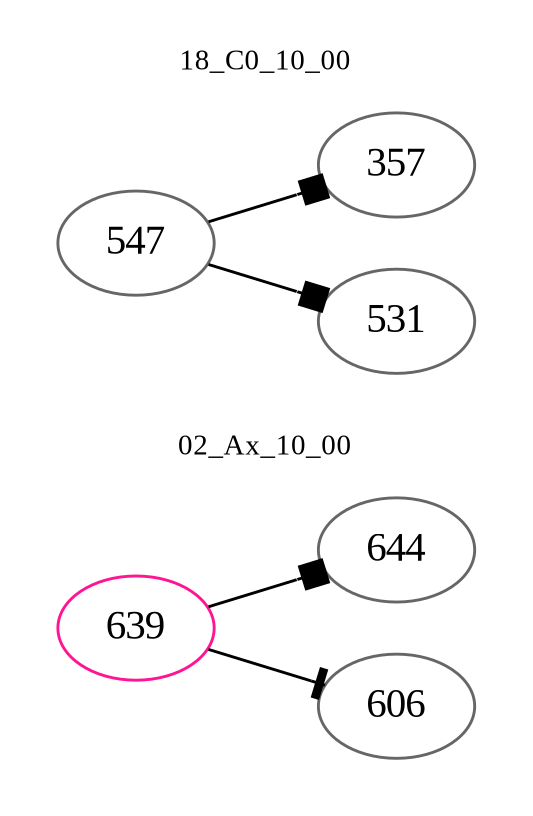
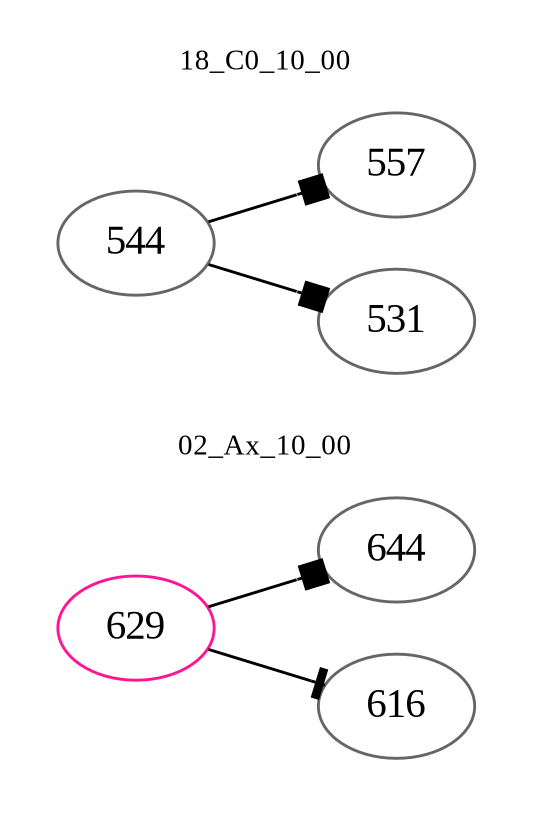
node "357": label "357" -> "557"
node "547": label "547" -> "544"
node "639": label "639" -> "629"
node "606": label "606" -> "616"
